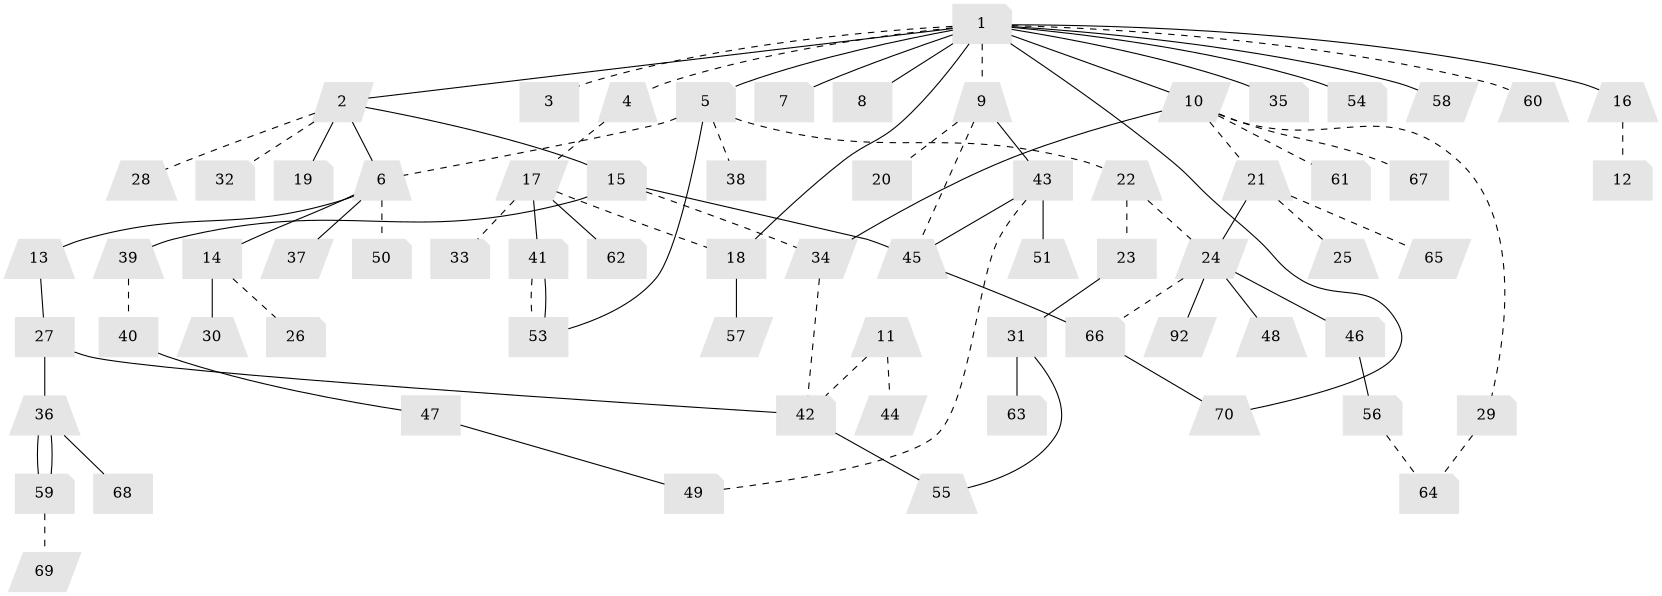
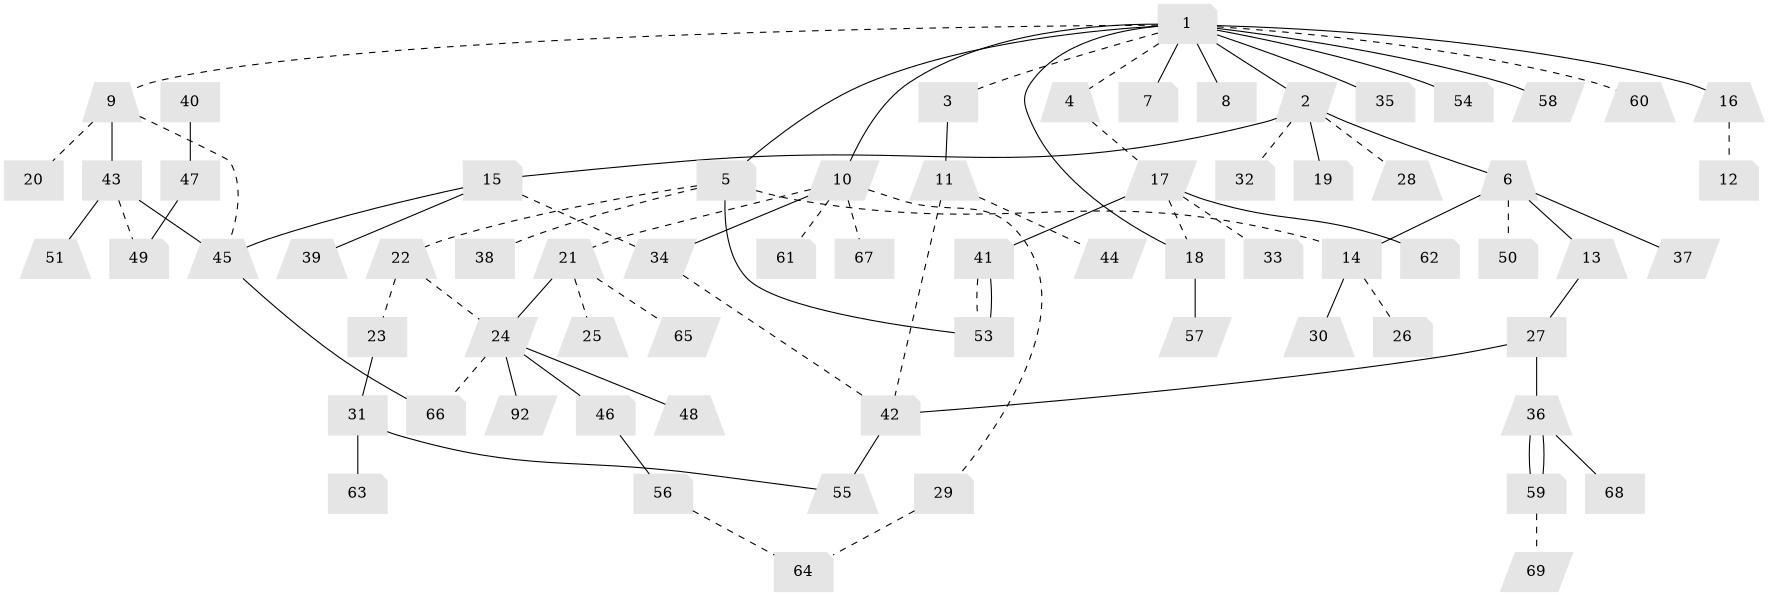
edge "3" -- "11": added
edge "5" -- "6": now "5" -- "14"
edge "39" -- "40": removed
node "70": removed
